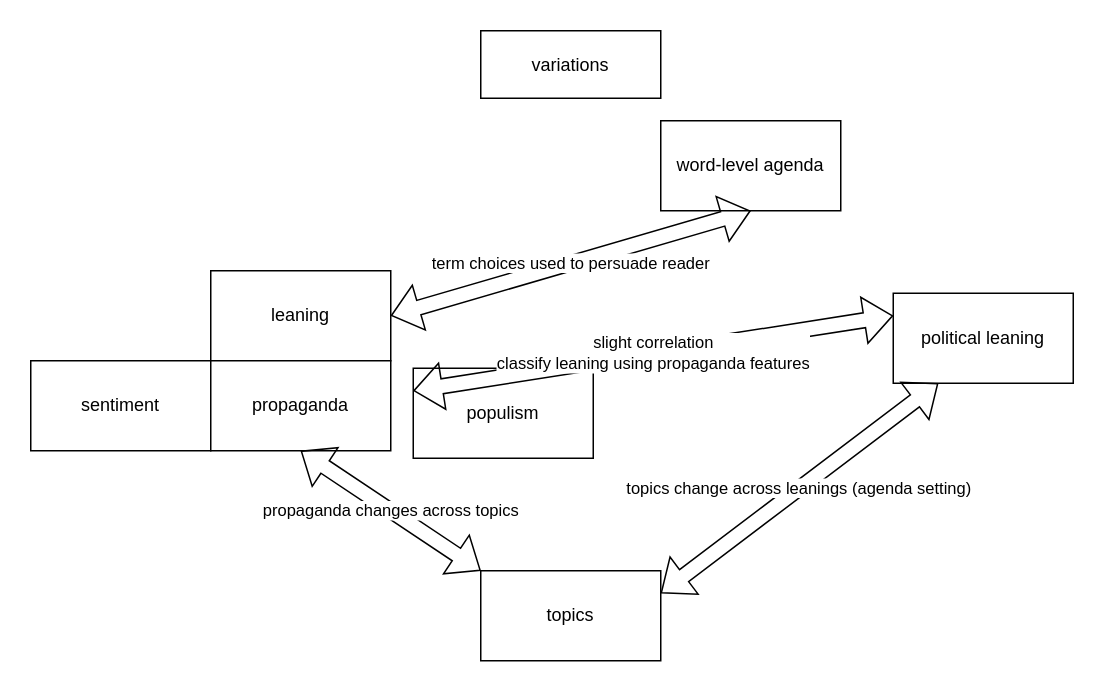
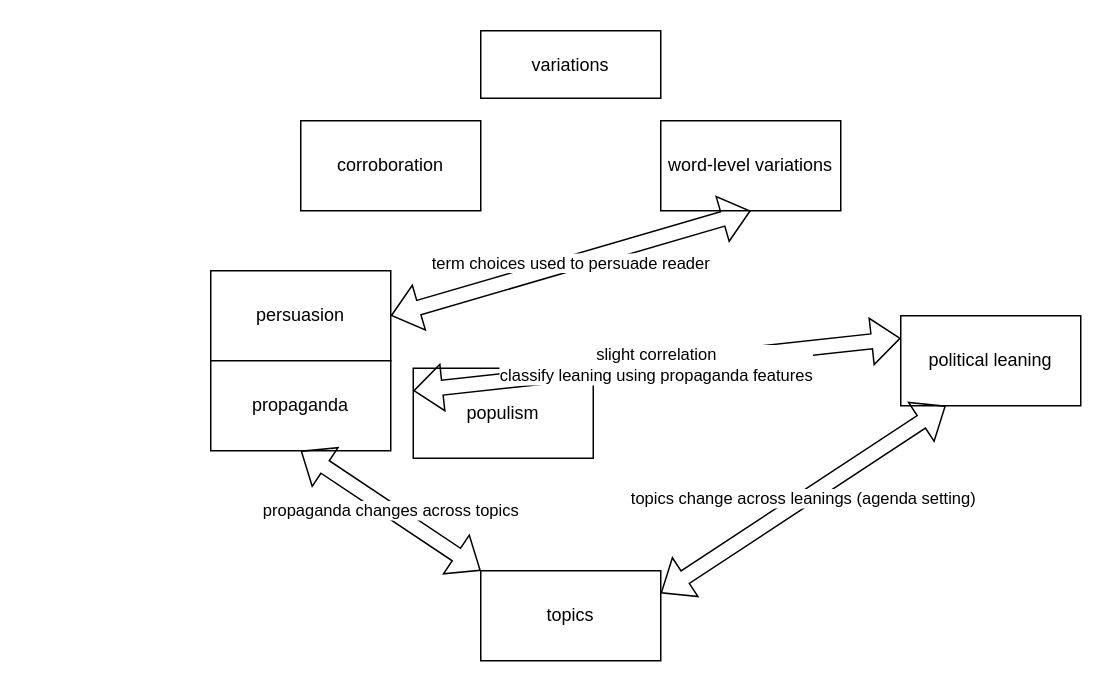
node "corroboration": added
node "word-level agenda": label "word-level agenda" -> "word-level variations"
node "leaning": label "leaning" -> "persuasion"
node "political leaning": moved (983, 338) -> (991, 361)
node "sentiment": removed
